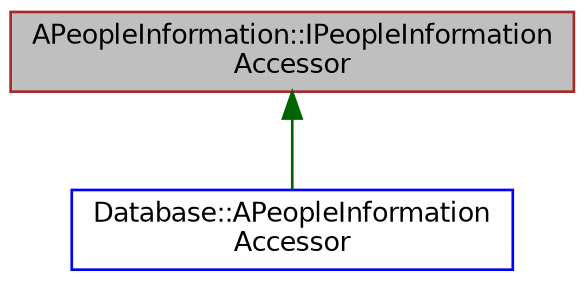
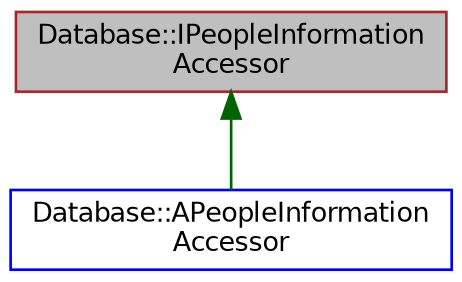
node "APeopleInformation::IPeopleInformation Accessor": label "APeopleInformation::IPeopleInformation Accessor" -> "Database::IPeopleInformation Accessor"
